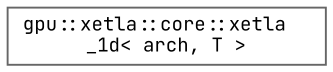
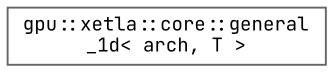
node "gpu::xetla::core::xetla _1d< arch, T >": label "gpu::xetla::core::xetla _1d< arch, T >" -> "gpu::xetla::core::general _1d< arch, T >"
